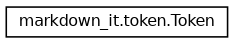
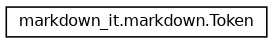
node "markdown_it.token.Token": label "markdown_it.token.Token" -> "markdown_it.markdown.Token"
